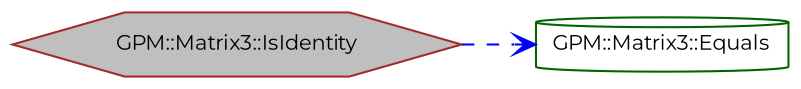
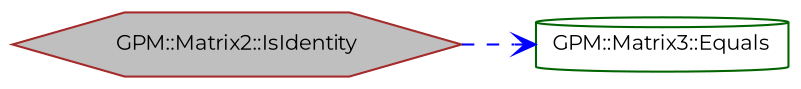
node "GPM::Matrix3::IsIdentity": label "GPM::Matrix3::IsIdentity" -> "GPM::Matrix2::IsIdentity"
